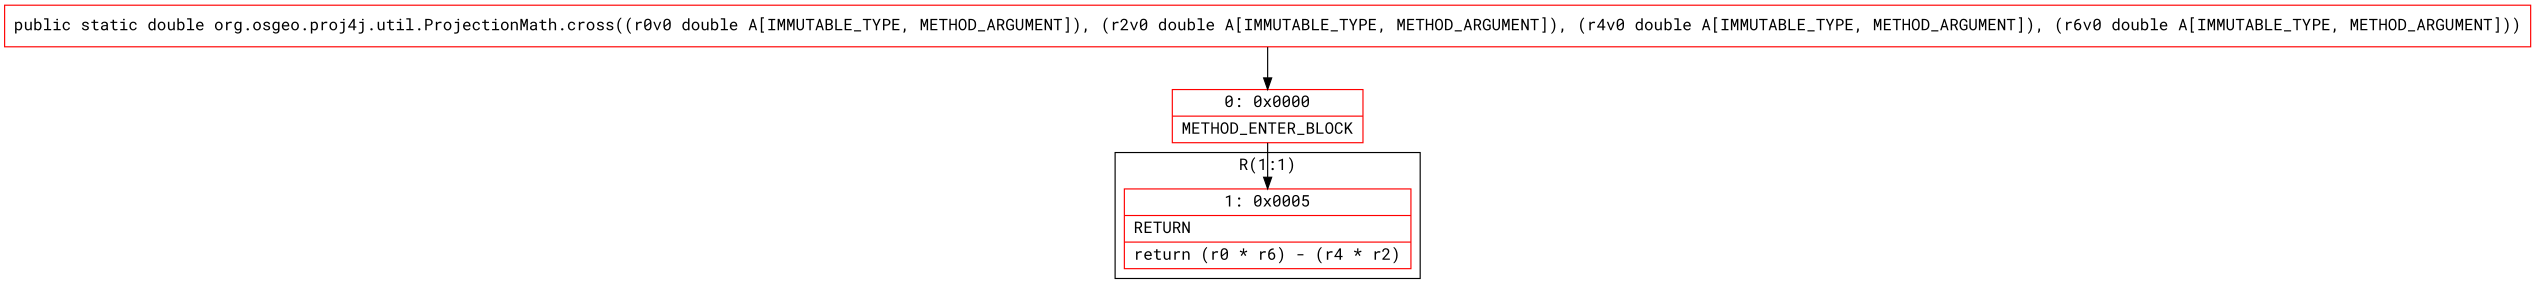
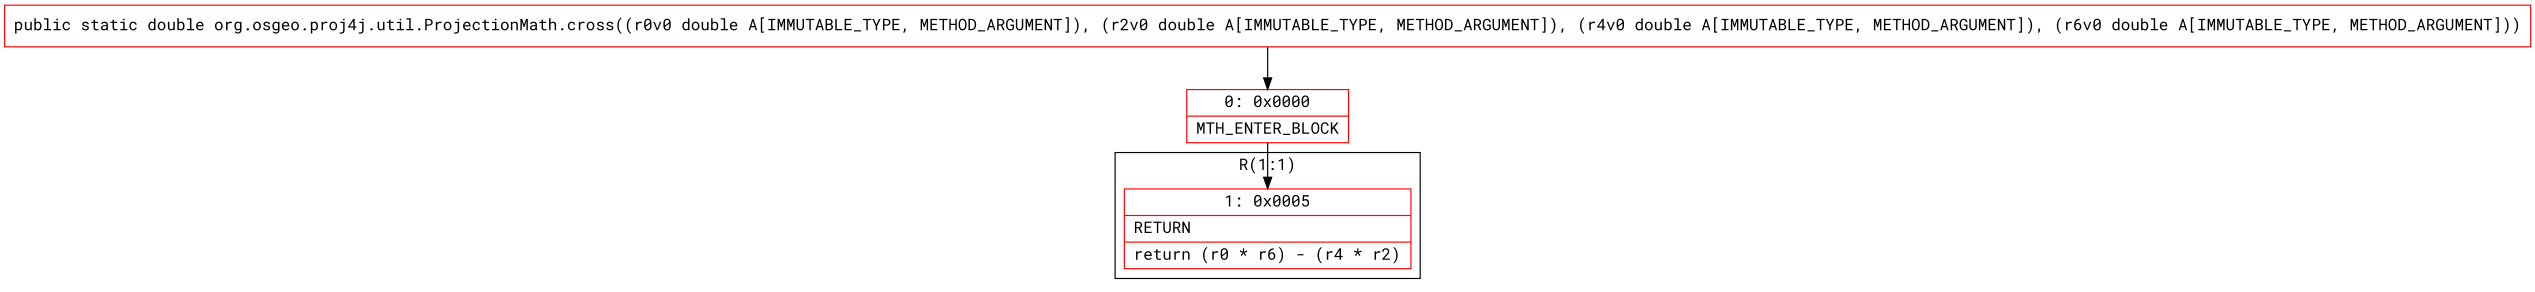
node "0: 0x0000": text "METHOD_ENTER_BLOCK" -> "MTH_ENTER_BLOCK"
